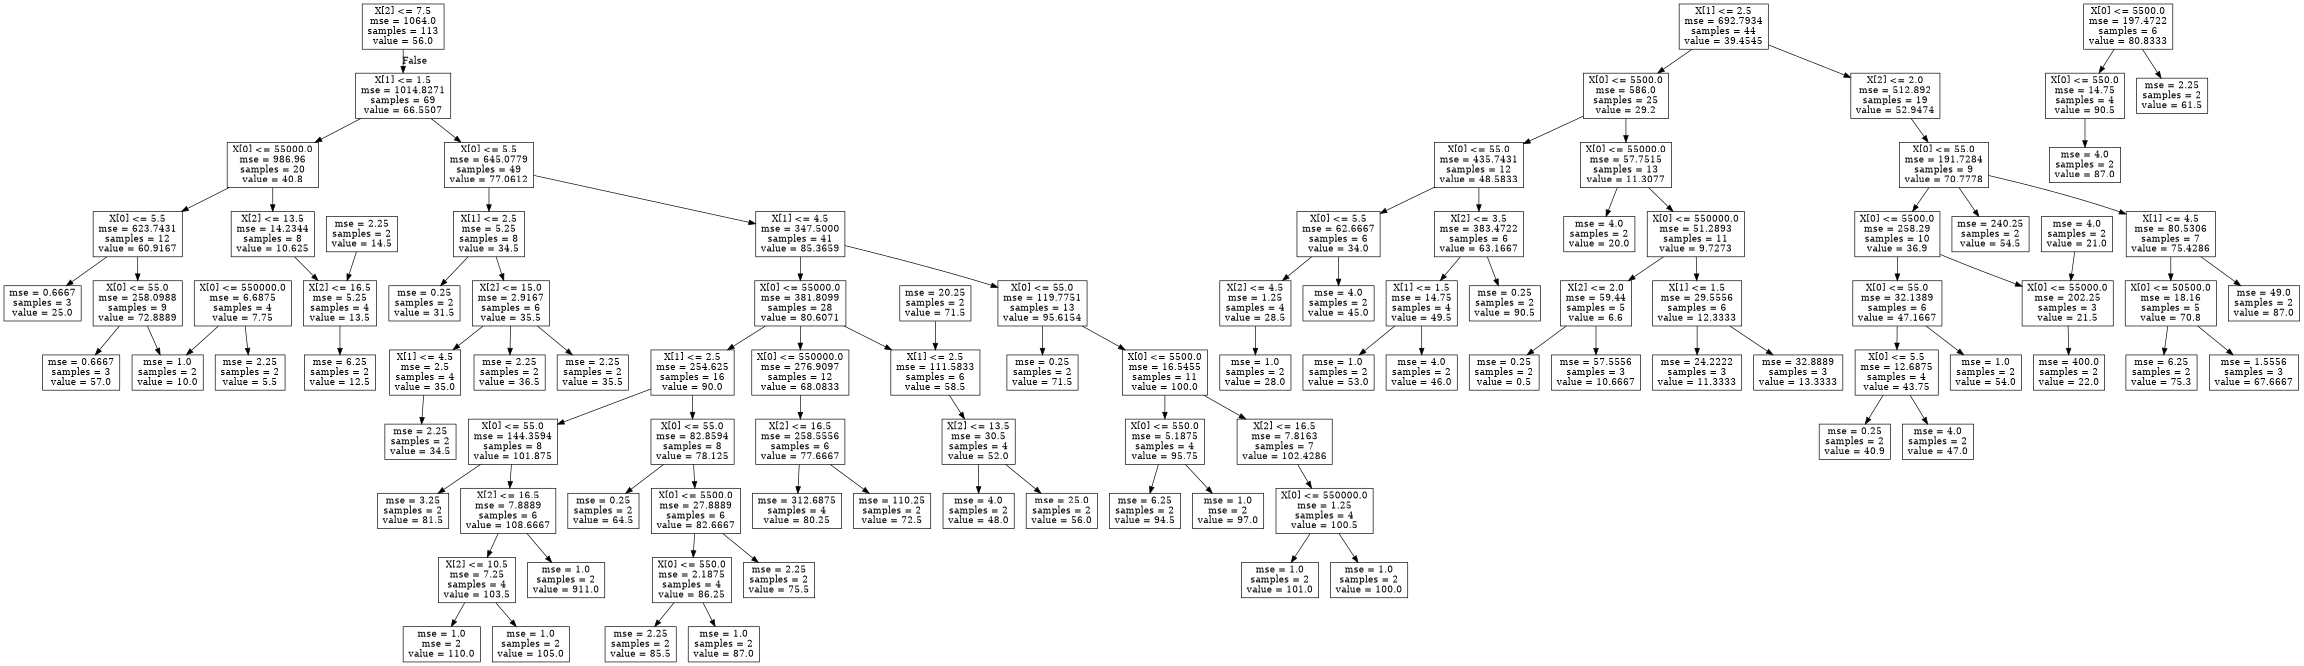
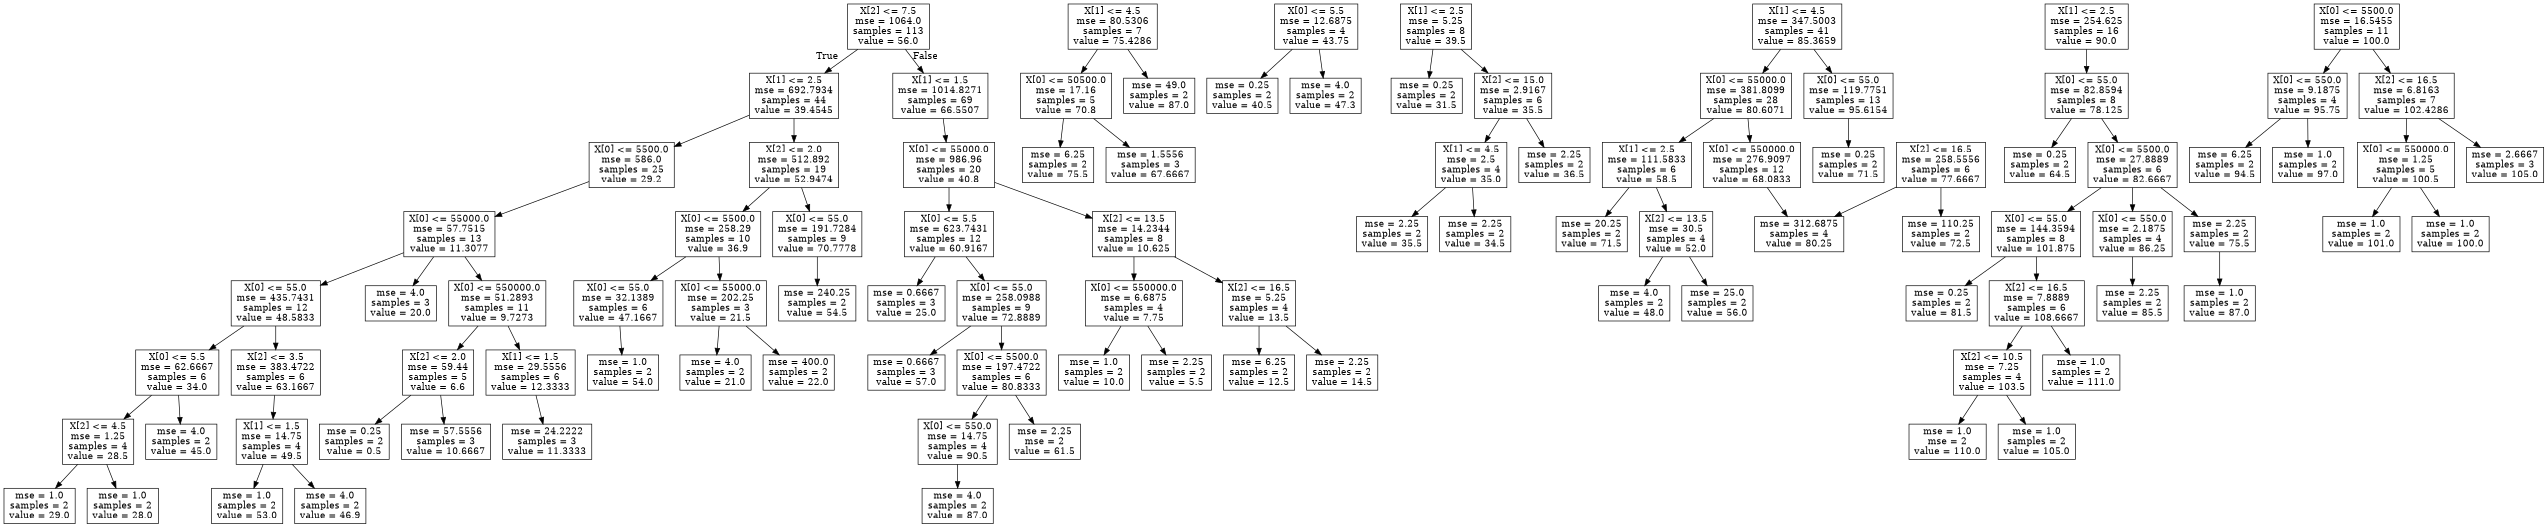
edge "X[2] <= 7.5 mse = 1064.0 samples = 113 value = 56.0" -> "X[1] <= 2.5 mse = 692.7934 samples = 44 value = 39.4545": added
node "mse = 2.25 samples = 2 value = 61.5": label "mse = 2.25 samples = 2 value = 61.5" -> "mse = 2.25 mse = 2 value = 61.5"
edge "X[0] <= 5500.0 mse = 586.0 samples = 25 value = 29.2" -> "X[0] <= 55.0 mse = 435.7431 samples = 12 value = 48.5833": now "X[0] <= 55000.0 mse = 57.7515 samples = 13 value = 11.3077" -> "X[0] <= 55.0 mse = 435.7431 samples = 12 value = 48.5833"
node "X[0] <= 5.5 mse = 645.0779 samples = 49 value = 77.0612": removed
node "mse = 2.6667 samples = 3 value = 105.0": added
edge "X[0] <= 55.0 mse = 191.7284 samples = 9 value = 70.7778" -> "X[1] <= 4.5 mse = 80.5306 samples = 7 value = 75.4286": removed
edge "X[0] <= 55.0 mse = 191.7284 samples = 9 value = 70.7778" -> "X[0] <= 5500.0 mse = 258.29 samples = 10 value = 36.9": now "X[2] <= 2.0 mse = 512.892 samples = 19 value = 52.9474" -> "X[0] <= 5500.0 mse = 258.29 samples = 10 value = 36.9"
node "X[1] <= 2.5 mse = 5.25 samples = 8 value = 34.5": label "X[1] <= 2.5 mse = 5.25 samples = 8 value = 34.5" -> "X[1] <= 2.5 mse = 5.25 samples = 8 value = 39.5"
node "X[1] <= 4.5 mse = 347.5000 samples = 41 value = 85.3659": label "X[1] <= 4.5 mse = 347.5000 samples = 41 value = 85.3659" -> "X[1] <= 4.5 mse = 347.5003 samples = 41 value = 85.3659"
node "mse = 4.0 samples = 2 value = 20.0": label "mse = 4.0 samples = 2 value = 20.0" -> "mse = 4.0 samples = 3 value = 20.0"
edge "mse = 2.25 samples = 2 value = 14.5" -> "X[2] <= 16.5 mse = 5.25 samples = 4 value = 13.5": reversed
edge "mse = 4.0 samples = 2 value = 21.0" -> "X[0] <= 55000.0 mse = 202.25 samples = 3 value = 21.5": reversed
edge "X[2] <= 13.5 mse = 14.2344 samples = 8 value = 10.625" -> "X[0] <= 550000.0 mse = 6.6875 samples = 4 value = 7.75": added
node "mse = 0.25 samples = 2 value = 90.5": removed
node "X[0] <= 50500.0 mse = 18.16 samples = 5 value = 70.8": label "X[0] <= 50500.0 mse = 18.16 samples = 5 value = 70.8" -> "X[0] <= 50500.0 mse = 17.16 samples = 5 value = 70.8"
edge "mse = 20.25 samples = 2 value = 71.5" -> "X[1] <= 2.5 mse = 111.5833 samples = 6 value = 58.5": reversed
edge "X[0] <= 55.0 mse = 32.1389 samples = 6 value = 47.1667" -> "X[0] <= 5.5 mse = 12.6875 samples = 4 value = 43.75": removed
edge "X[0] <= 55000.0 mse = 381.8099 samples = 28 value = 80.6071" -> "X[1] <= 2.5 mse = 254.625 samples = 16 value = 90.0": removed
edge "X[0] <= 55.0 mse = 119.7751 samples = 13 value = 95.6154" -> "X[0] <= 5500.0 mse = 16.5455 samples = 11 value = 100.0": removed
edge "X[0] <= 55.0 mse = 258.0988 samples = 9 value = 72.8889" -> "mse = 1.0 samples = 2 value = 10.0": now "X[0] <= 55.0 mse = 258.0988 samples = 9 value = 72.8889" -> "X[0] <= 5500.0 mse = 197.4722 samples = 6 value = 80.8333"
edge "X[2] <= 15.0 mse = 2.9167 samples = 6 value = 35.5" -> "mse = 2.25 samples = 2 value = 35.5": now "X[1] <= 4.5 mse = 2.5 samples = 4 value = 35.0" -> "mse = 2.25 samples = 2 value = 35.5"
node "mse = 4.0 samples = 2 value = 46.0": label "mse = 4.0 samples = 2 value = 46.0" -> "mse = 4.0 samples = 2 value = 46.9"
node "mse = 32.8889 samples = 3 value = 13.3333": removed
node "mse = 6.25 samples = 2 value = 75.3": label "mse = 6.25 samples = 2 value = 75.3" -> "mse = 6.25 samples = 2 value = 75.5"
edge "X[0] <= 550000.0 mse = 276.9097 samples = 12 value = 68.0833" -> "X[2] <= 16.5 mse = 258.5556 samples = 6 value = 77.6667": now "X[0] <= 550000.0 mse = 276.9097 samples = 12 value = 68.0833" -> "mse = 312.6875 samples = 4 value = 80.25"
edge "X[1] <= 2.5 mse = 254.625 samples = 16 value = 90.0" -> "X[0] <= 55.0 mse = 144.3594 samples = 8 value = 101.875": now "X[0] <= 5500.0 mse = 27.8889 samples = 6 value = 82.6667" -> "X[0] <= 55.0 mse = 144.3594 samples = 8 value = 101.875"
node "X[0] <= 550.0 mse = 5.1875 samples = 4 value = 95.75": label "X[0] <= 550.0 mse = 5.1875 samples = 4 value = 95.75" -> "X[0] <= 550.0 mse = 9.1875 samples = 4 value = 95.75"
node "X[2] <= 16.5 mse = 7.8163 samples = 7 value = 102.4286": label "X[2] <= 16.5 mse = 7.8163 samples = 7 value = 102.4286" -> "X[2] <= 16.5 mse = 6.8163 samples = 7 value = 102.4286"
node "mse = 0.25 samples = 2 value = 40.9": label "mse = 0.25 samples = 2 value = 40.9" -> "mse = 0.25 samples = 2 value = 40.5"
node "mse = 4.0 samples = 2 value = 47.0": label "mse = 4.0 samples = 2 value = 47.0" -> "mse = 4.0 samples = 2 value = 47.3"
node "mse = 1.0 samples = 2 value = 29.0": added
node "mse = 3.25 samples = 2 value = 81.5": label "mse = 3.25 samples = 2 value = 81.5" -> "mse = 0.25 samples = 2 value = 81.5"
node "mse = 1.0 mse = 2 value = 97.0": label "mse = 1.0 mse = 2 value = 97.0" -> "mse = 1.0 samples = 2 value = 97.0"
node "X[0] <= 550000.0 mse = 1.25 samples = 4 value = 100.5": label "X[0] <= 550000.0 mse = 1.25 samples = 4 value = 100.5" -> "X[0] <= 550000.0 mse = 1.25 samples = 5 value = 100.5"
node "mse = 1.0 samples = 2 value = 911.0": label "mse = 1.0 samples = 2 value = 911.0" -> "mse = 1.0 samples = 2 value = 111.0"
edge "X[0] <= 550.0 mse = 2.1875 samples = 4 value = 86.25" -> "mse = 1.0 samples = 2 value = 87.0": now "mse = 2.25 samples = 2 value = 75.5" -> "mse = 1.0 samples = 2 value = 87.0"
